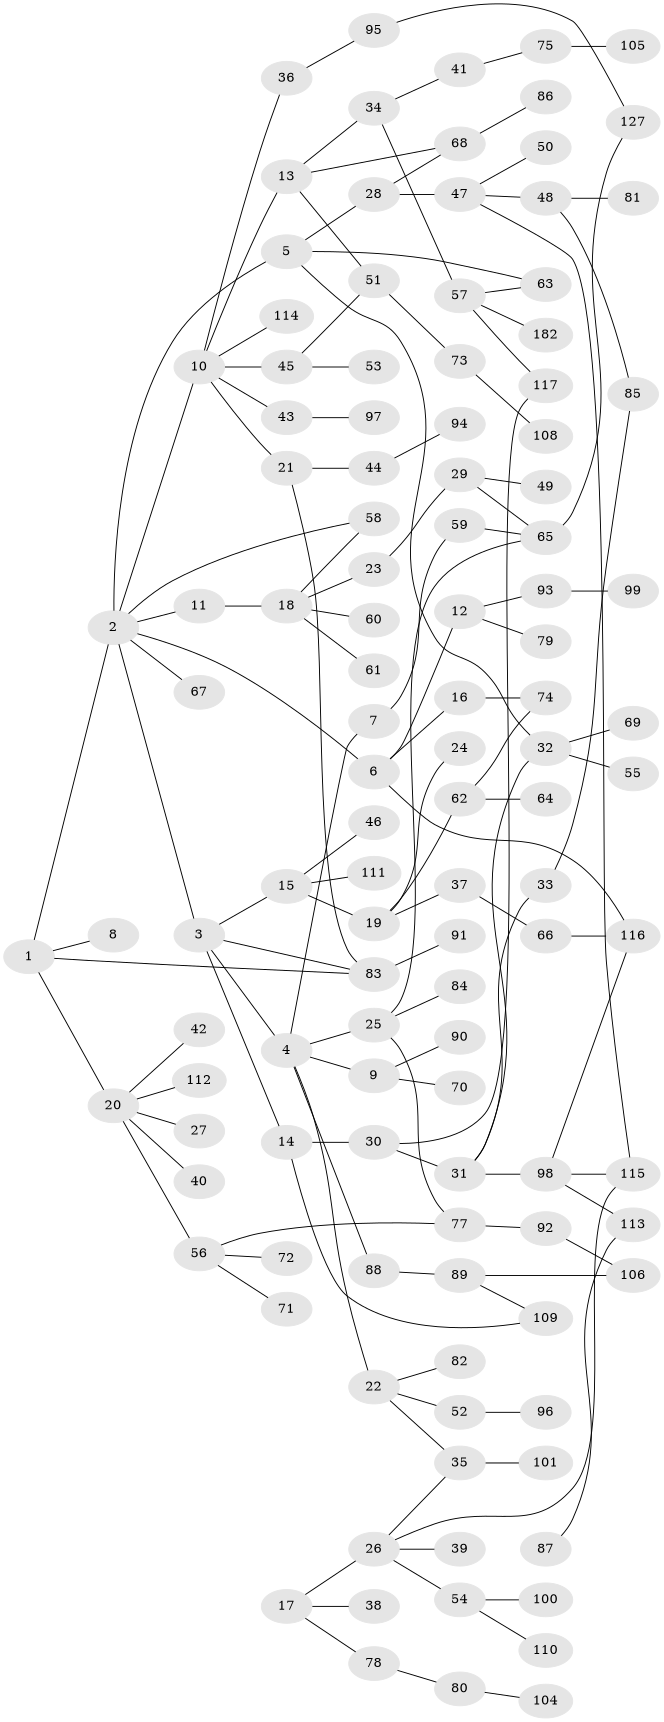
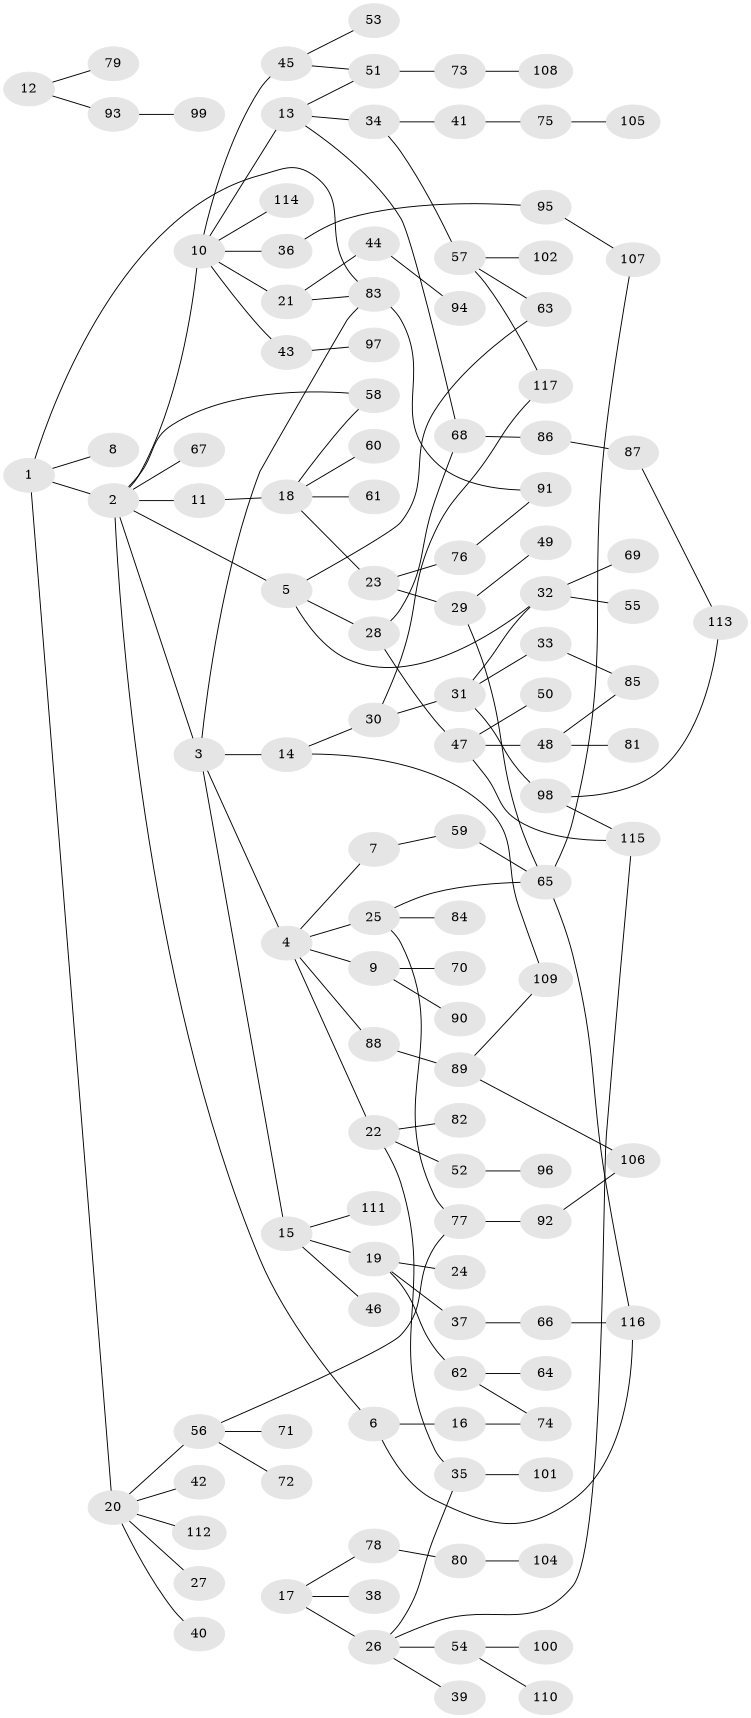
node "127": label "127" -> "107"
node "182": label "182" -> "102"
edge "86" -- "87": added
node "76": added
edge "12" -- "6": removed
edge "116" -- "98": now "116" -- "65"
